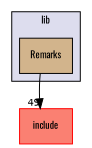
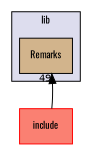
edge "Remarks" -> "include": reversed
